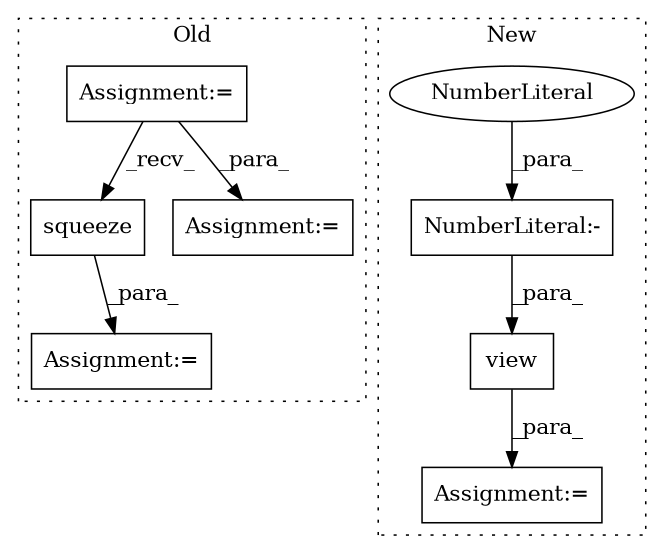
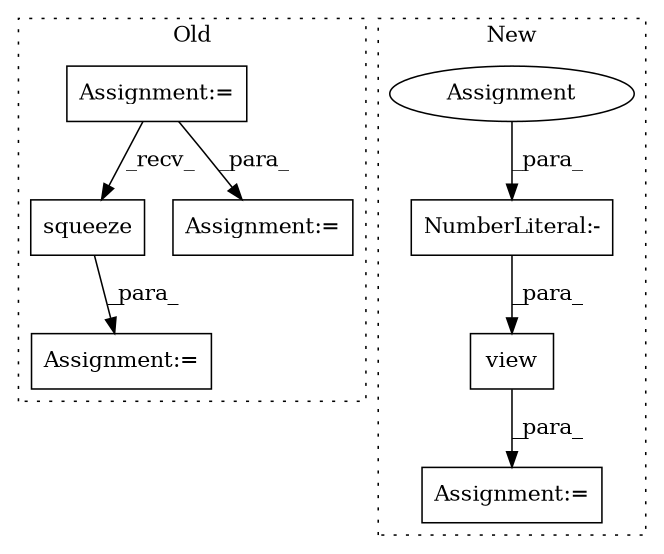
node "NumberLiteral": label "NumberLiteral" -> "Assignment"
